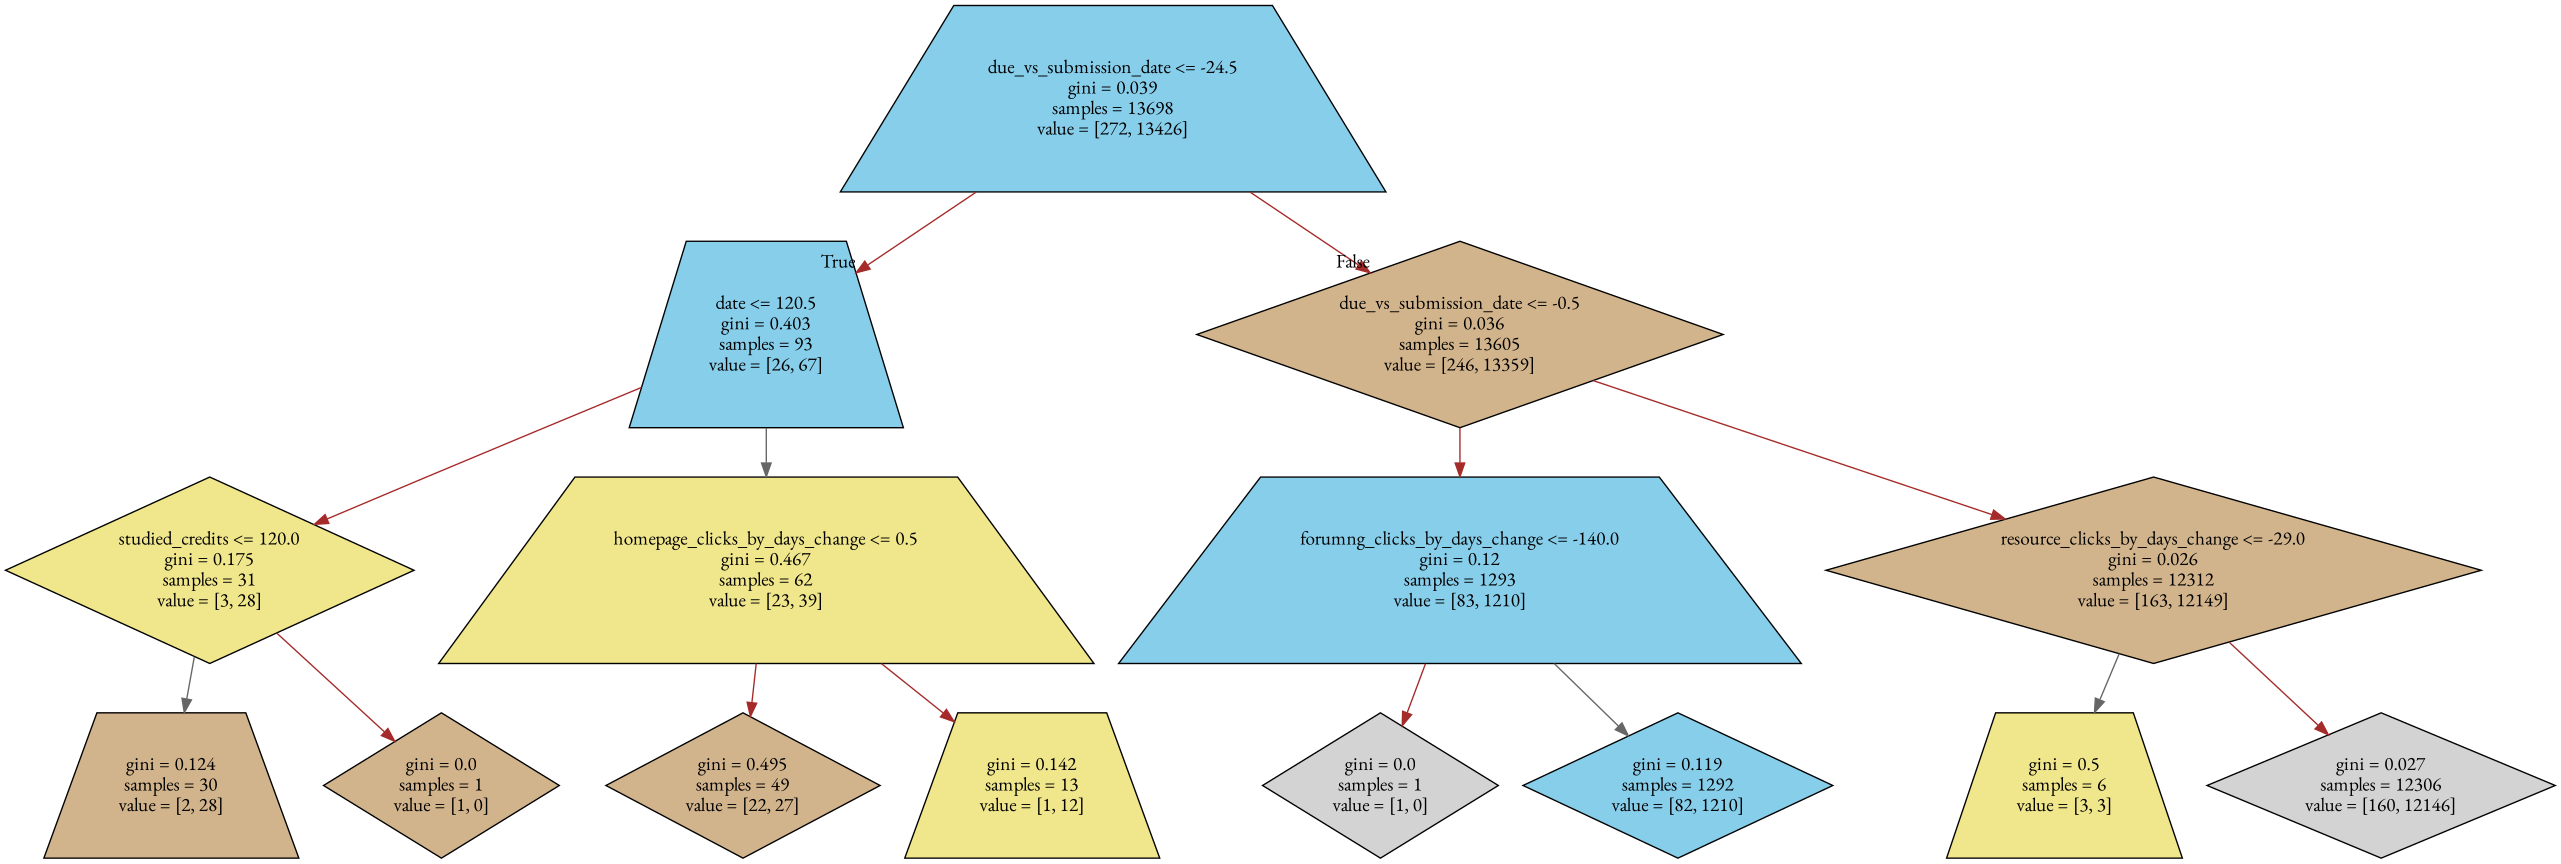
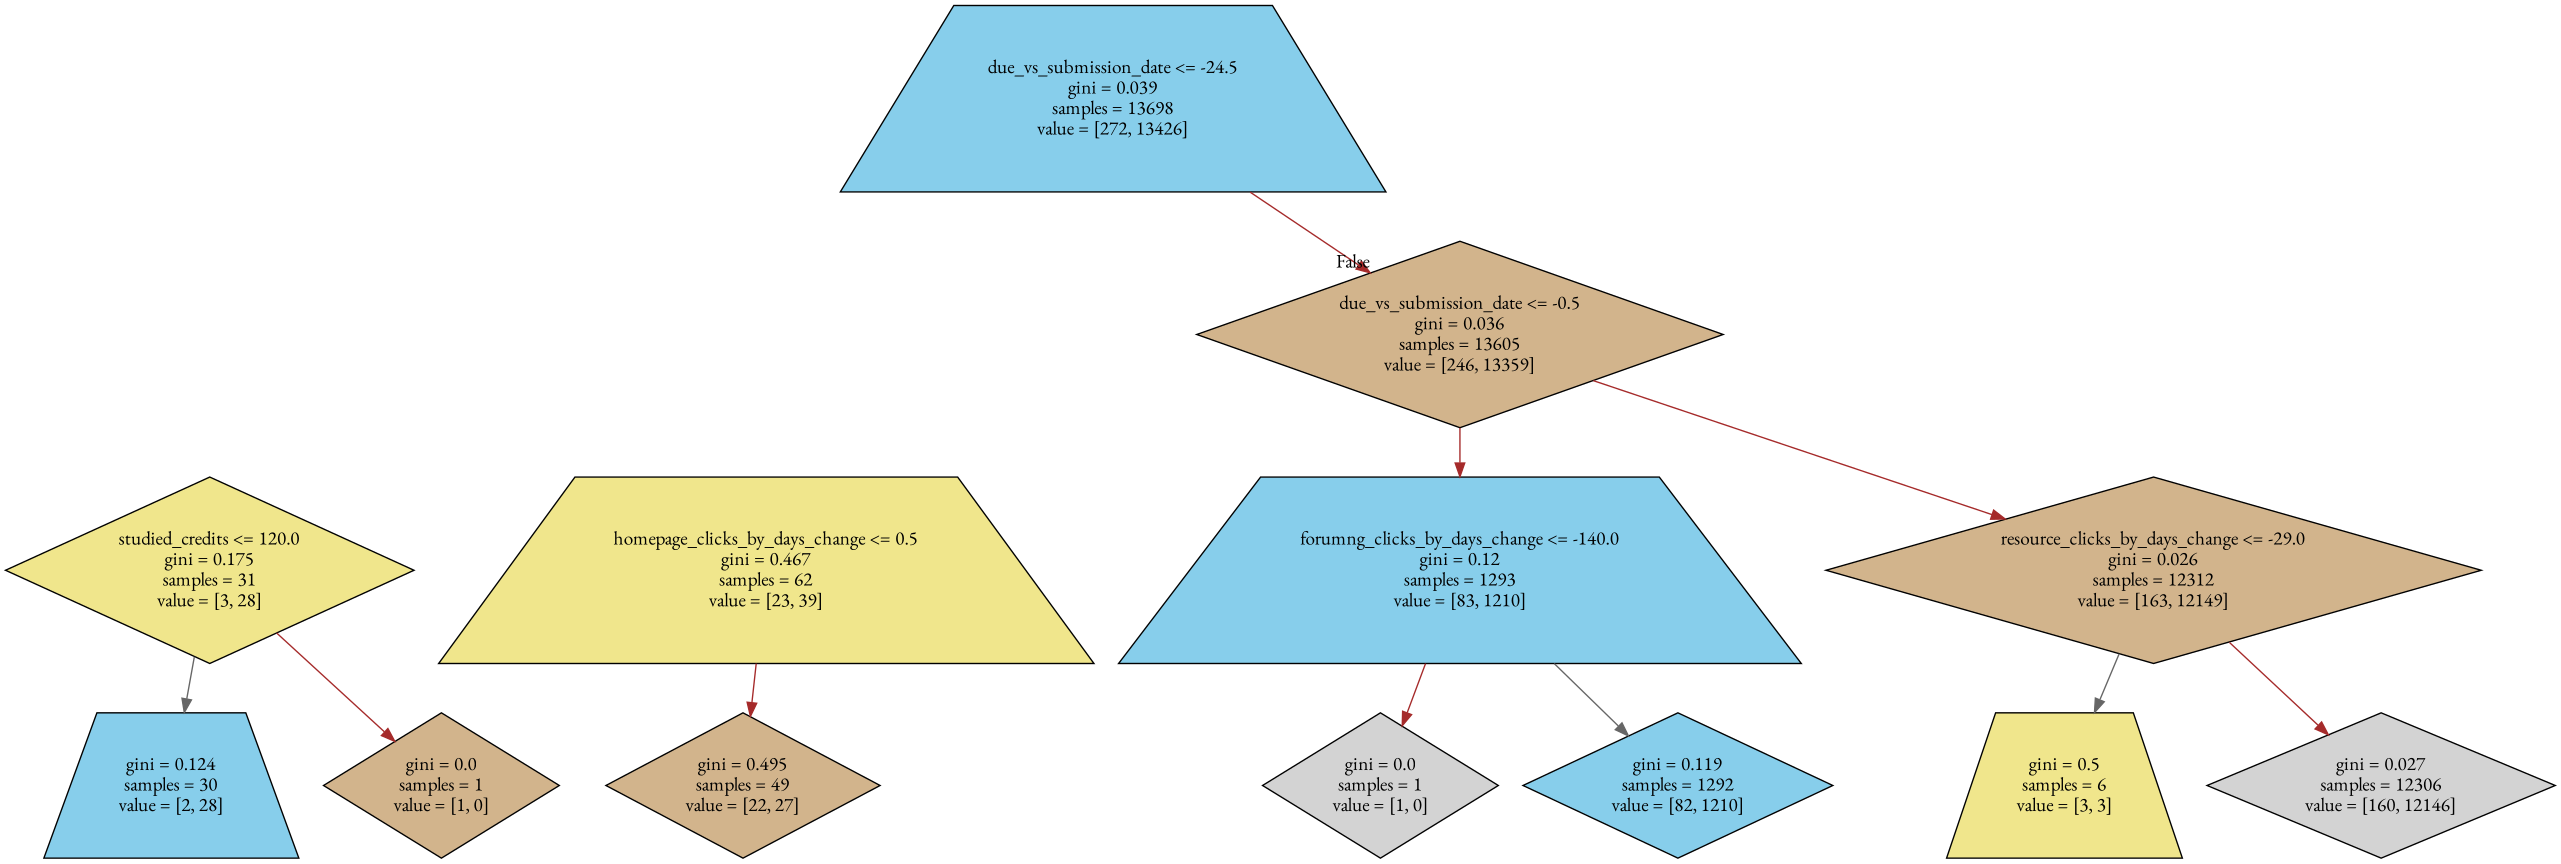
node "date <= 120.5 gini = 0.403 samples = 93 value = [26, 67]": removed
node "gini = 0.124 samples = 30 value = [2, 28]": fillcolor tan -> skyblue
node "gini = 0.142 samples = 13 value = [1, 12]": removed
